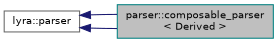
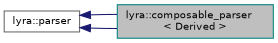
node "parser::composable_parser < Derived >": label "parser::composable_parser < Derived >" -> "lyra::composable_parser < Derived >"
